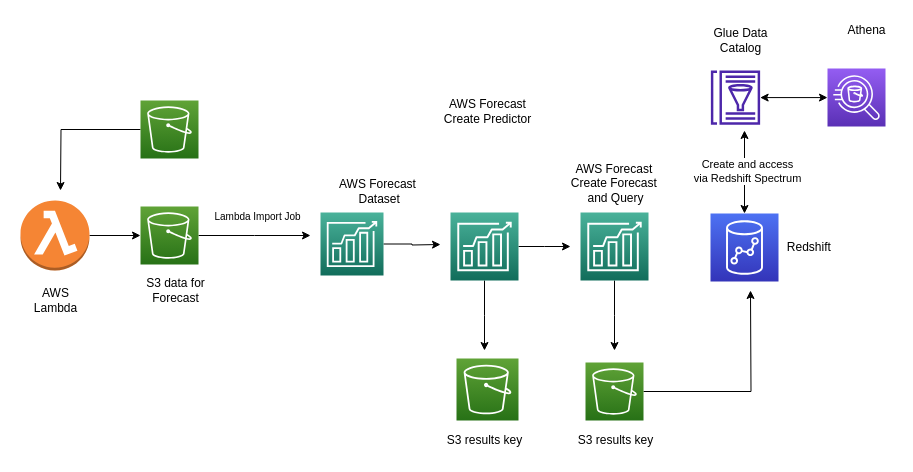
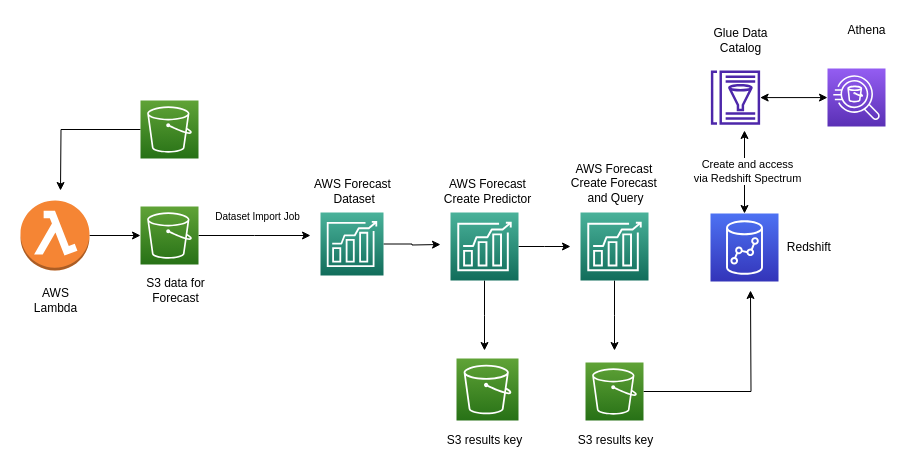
node "AWS Forecast Create Predictor": moved (488, 112) -> (488, 192)
node "AWS Forecast Dataset": moved (377, 192) -> (352, 192)
node "Lambda Import Job": label "Lambda Import Job" -> "Dataset Import Job"
